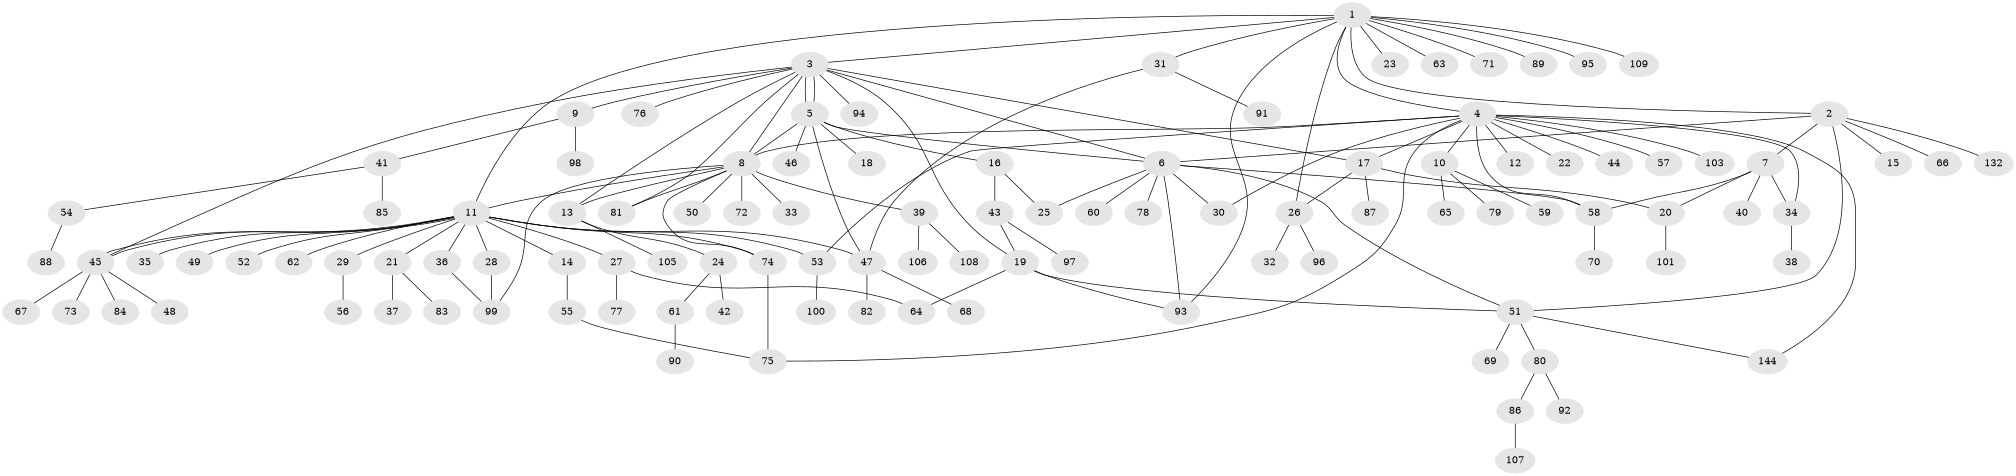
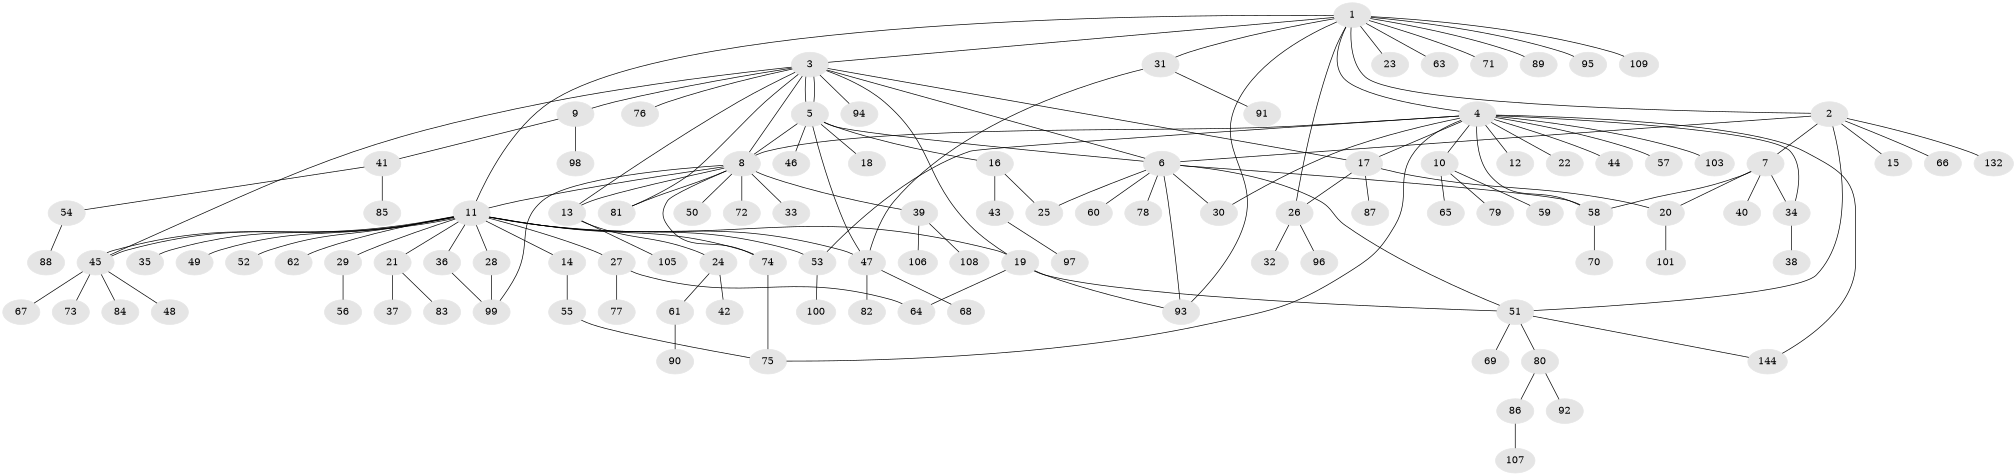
edge "43" -- "19": now "11" -- "19"
